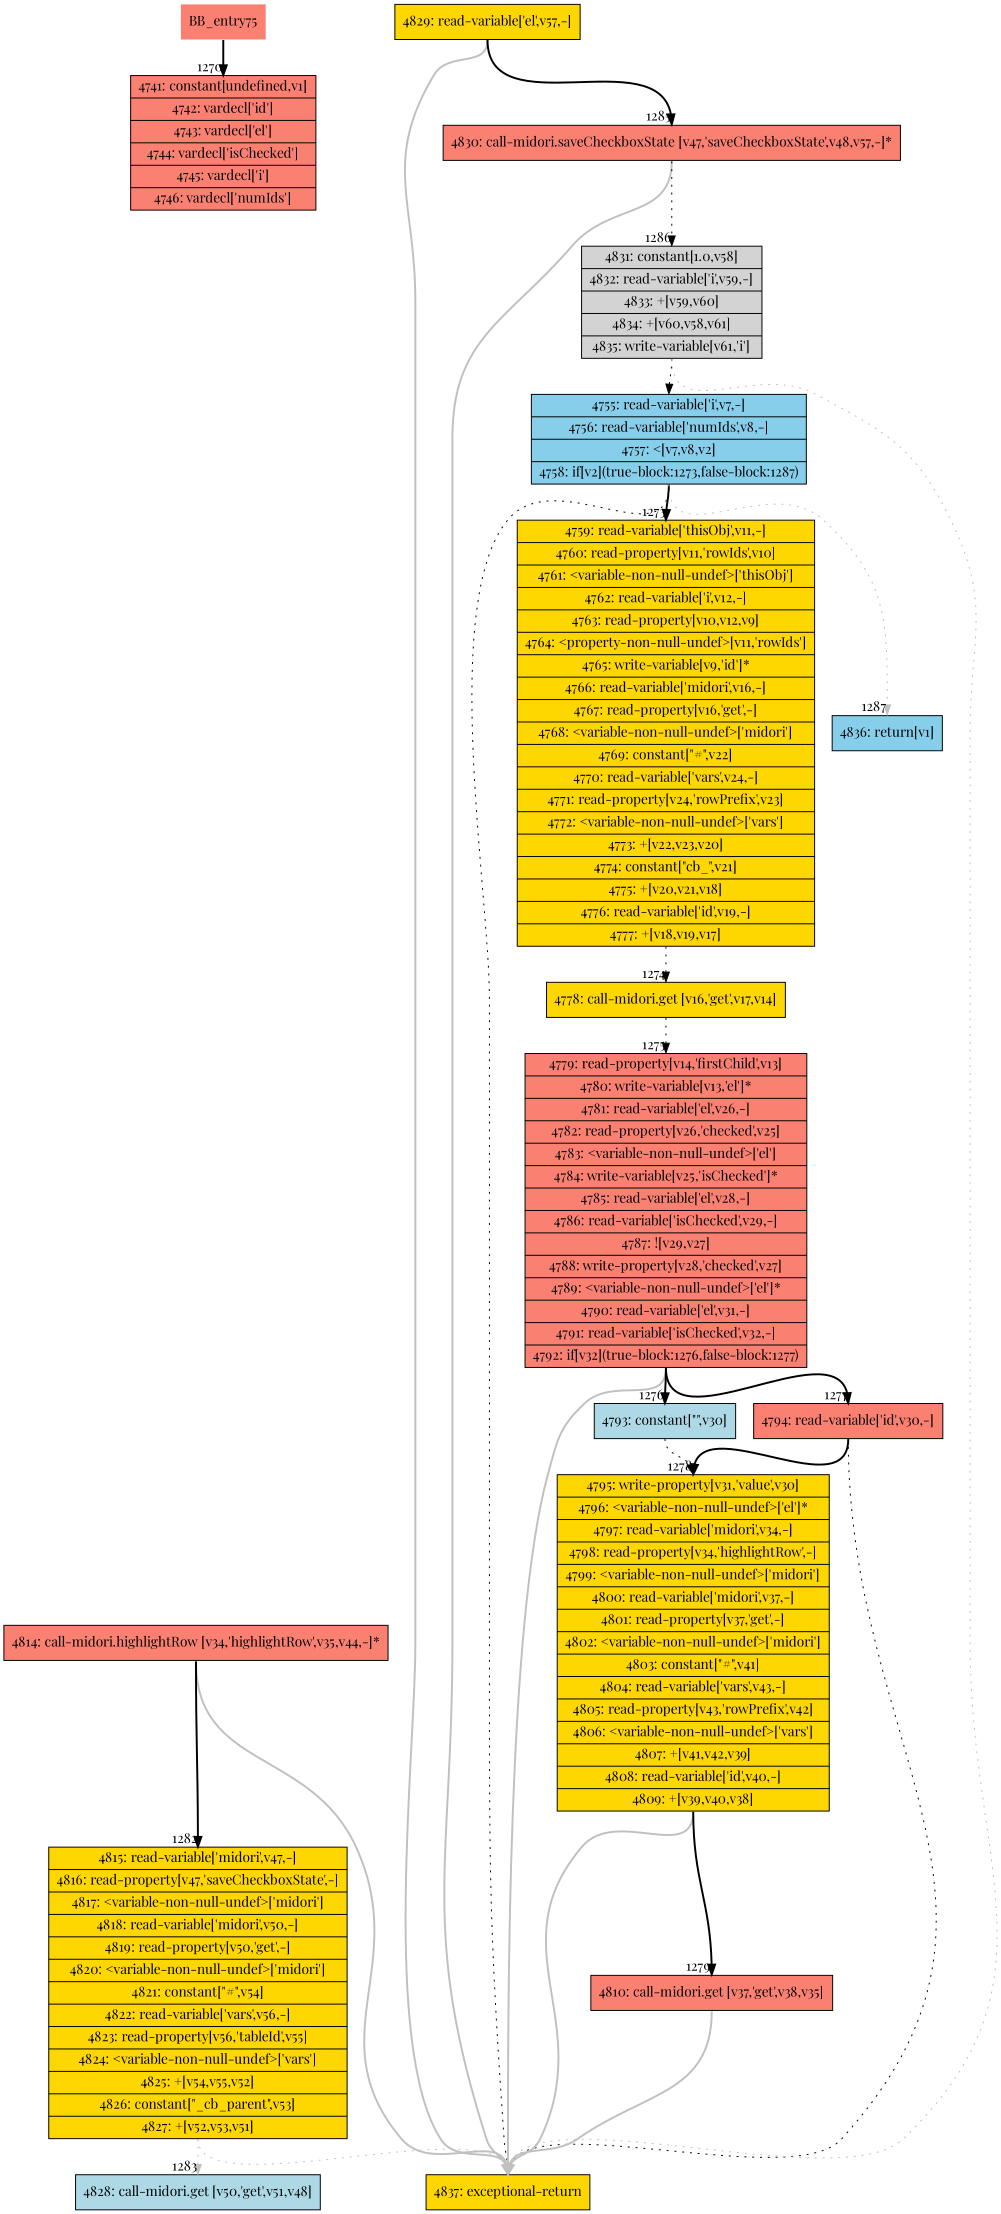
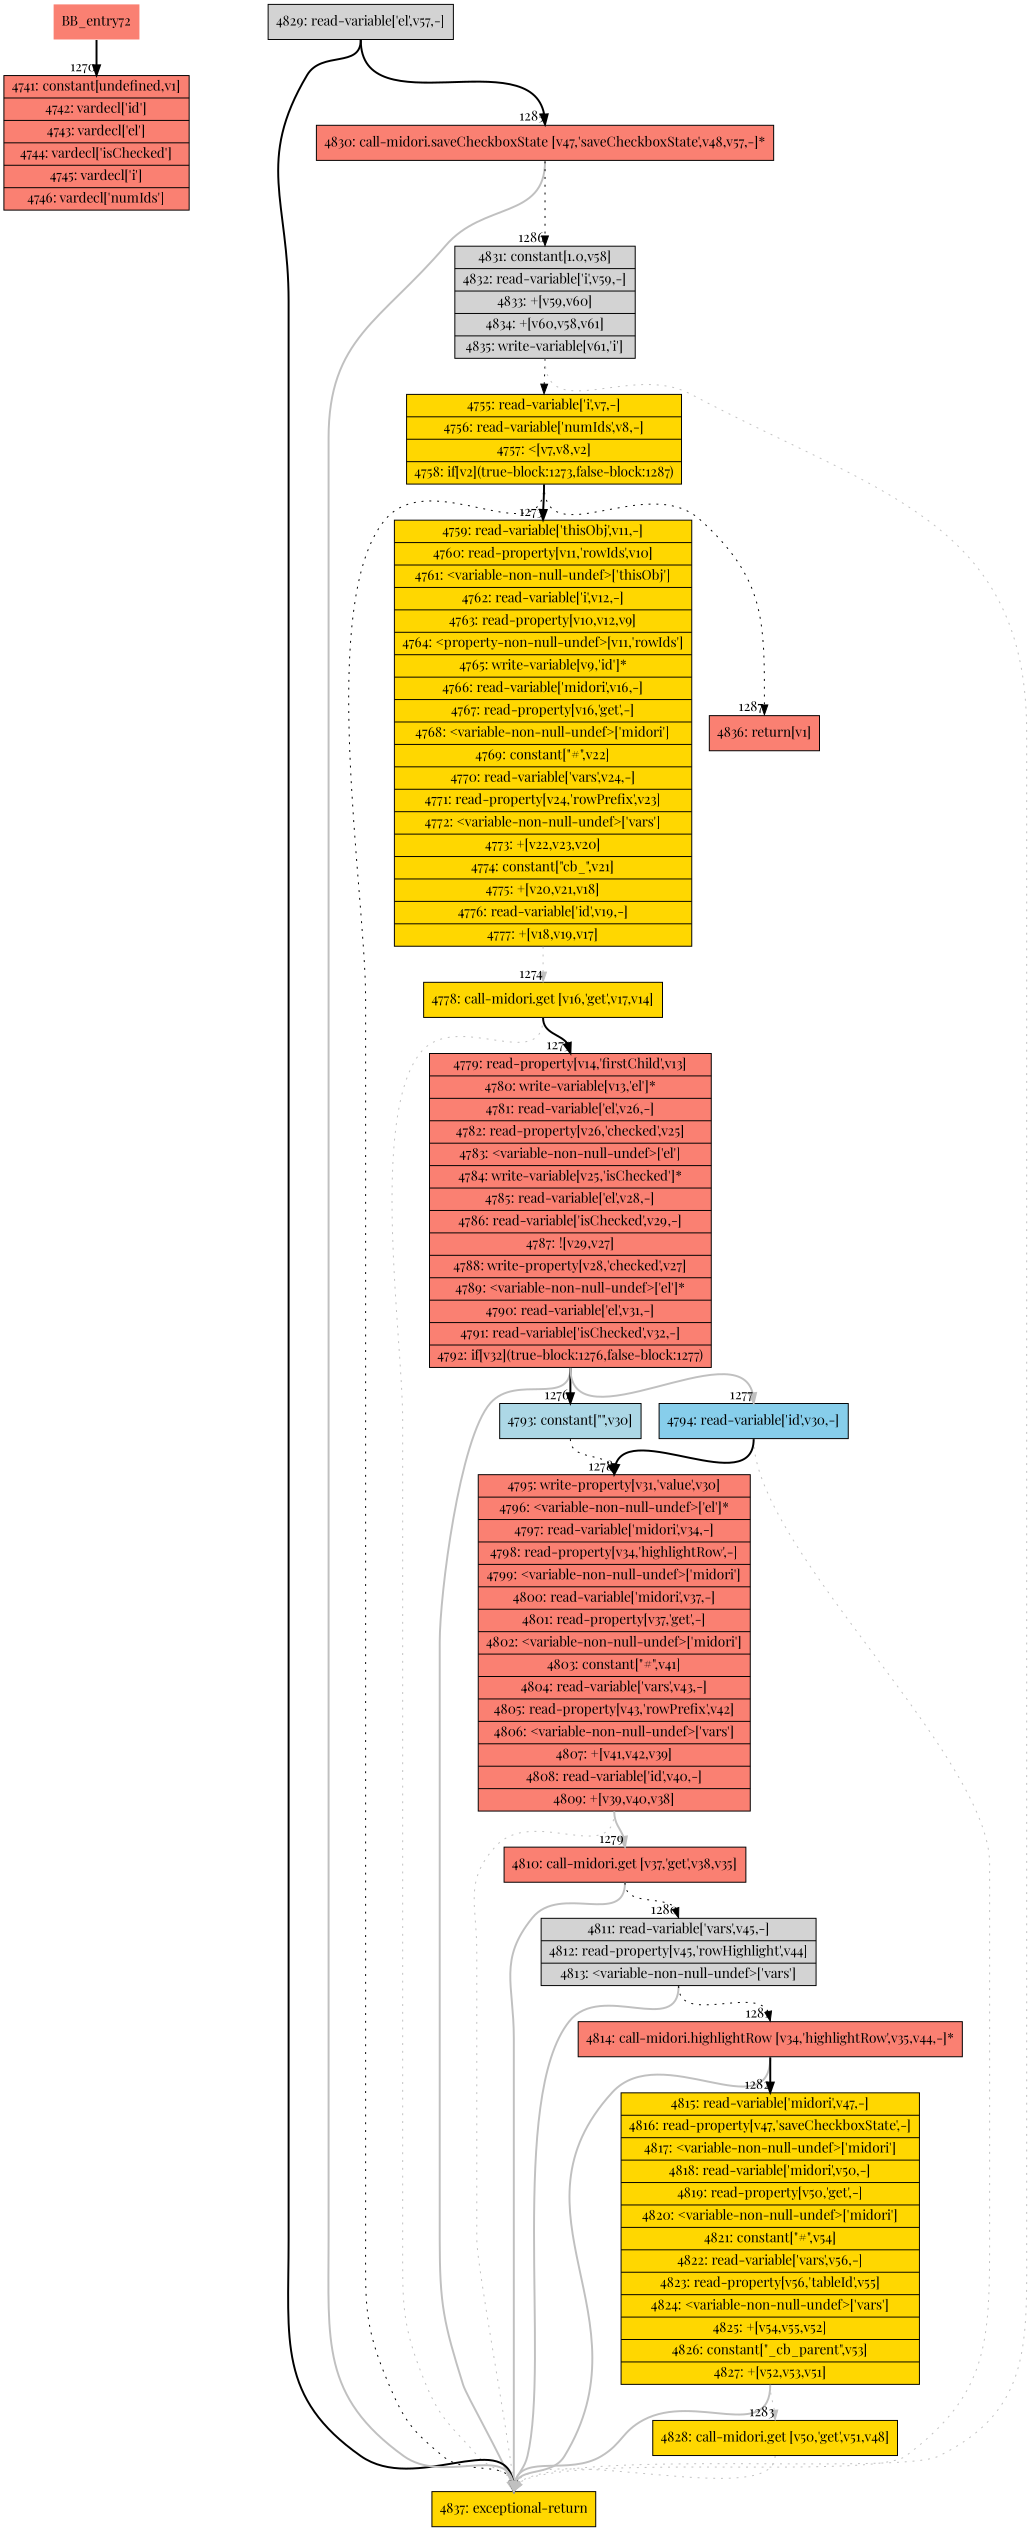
node "BB_entry75": label "BB_entry75" -> "BB_entry72"
node "4829: read-variable['el',v57,-]": fillcolor gold -> lightgrey
node "4755: read-variable['i',v7,-]": fillcolor skyblue -> gold
edge "4755: read-variable['i',v7,-]" -> "4836: return[v1]": color gray -> black
node "4836: return[v1]": fillcolor skyblue -> salmon
edge "4759: read-variable['thisObj',v11,-]" -> "4778: call-midori.get [v16,'get',v17,v14]": color black -> gray
edge "4778: call-midori.get [v16,'get',v17,v14]" -> "4779: read-property[v14,'firstChild',v13]": style dotted -> bold
edge "4829: read-variable['el',v57,-]" -> "4837: exceptional-return": color gray -> black
edge "4779: read-property[v14,'firstChild',v13]" -> "4794: read-variable['id',v30,-]": color black -> gray
node "4794: read-variable['id',v30,-]": fillcolor salmon -> skyblue
node "4795: write-property[v31,'value',v30]": fillcolor gold -> salmon
edge "4778: call-midori.get [v16,'get',v17,v14]" -> "4837: exceptional-return": added
edge "4795: write-property[v31,'value',v30]" -> "4810: call-midori.get [v37,'get',v38,v35]": color black -> gray
edge "4795: write-property[v31,'value',v30]" -> "4837: exceptional-return": style bold -> dotted
node "4811: read-variable['vars',v45,-]": added
edge "4794: read-variable['id',v30,-]" -> "4837: exceptional-return": color black -> gray
edge "4815: read-variable['midori',v47,-]" -> "4837: exceptional-return": style dotted -> bold
node "4828: call-midori.get [v50,'get',v51,v48]": fillcolor lightblue -> gold
edge "4828: call-midori.get [v50,'get',v51,v48]" -> "4837: exceptional-return": added
